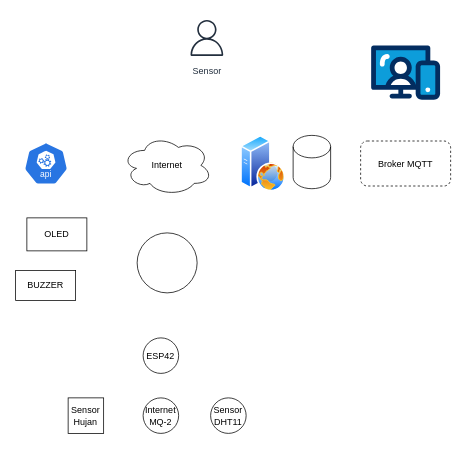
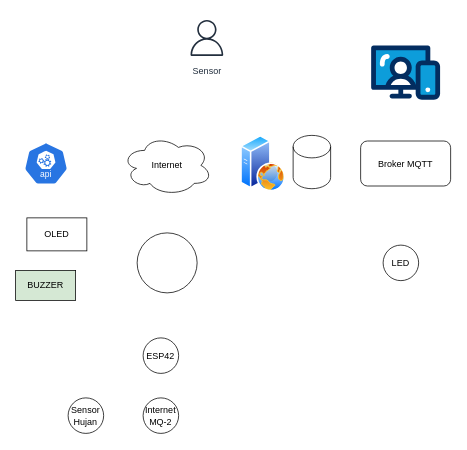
node "Broker MQTT": style dashed -> solid
node "LED": added
node "BUZZER": fillcolor #ffffff -> #d5e8d4
node "Sensor Hujan": shape rectangle -> ellipse
node "Sensor DHT11": removed
